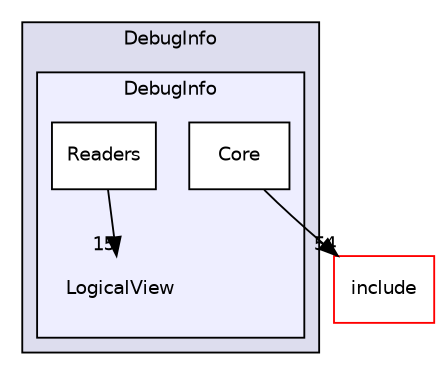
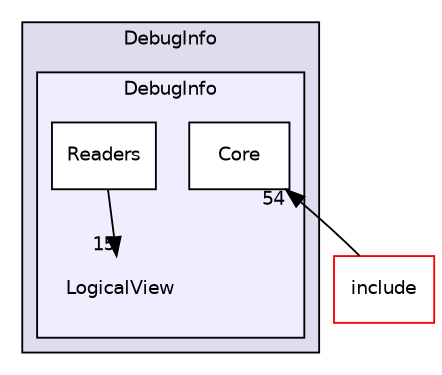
edge "Core" -> "include": reversed
